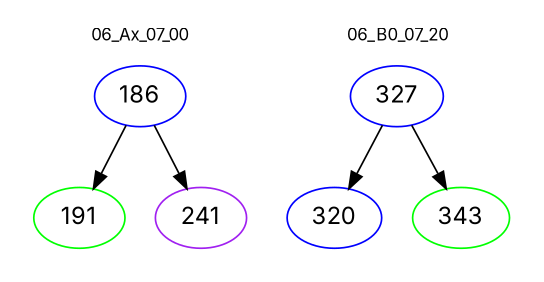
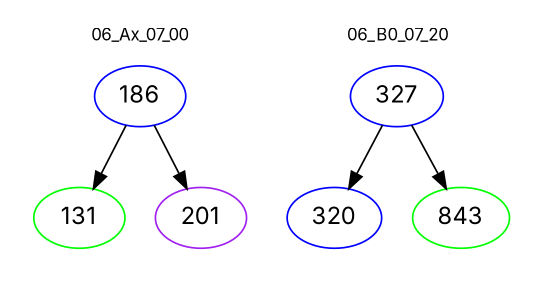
node "191": label "191" -> "131"
node "241": label "241" -> "201"
node "343": label "343" -> "843"
